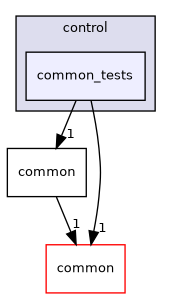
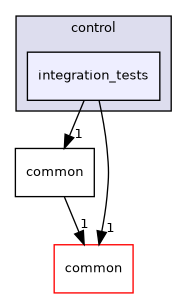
node "common_tests": label "common_tests" -> "integration_tests"
